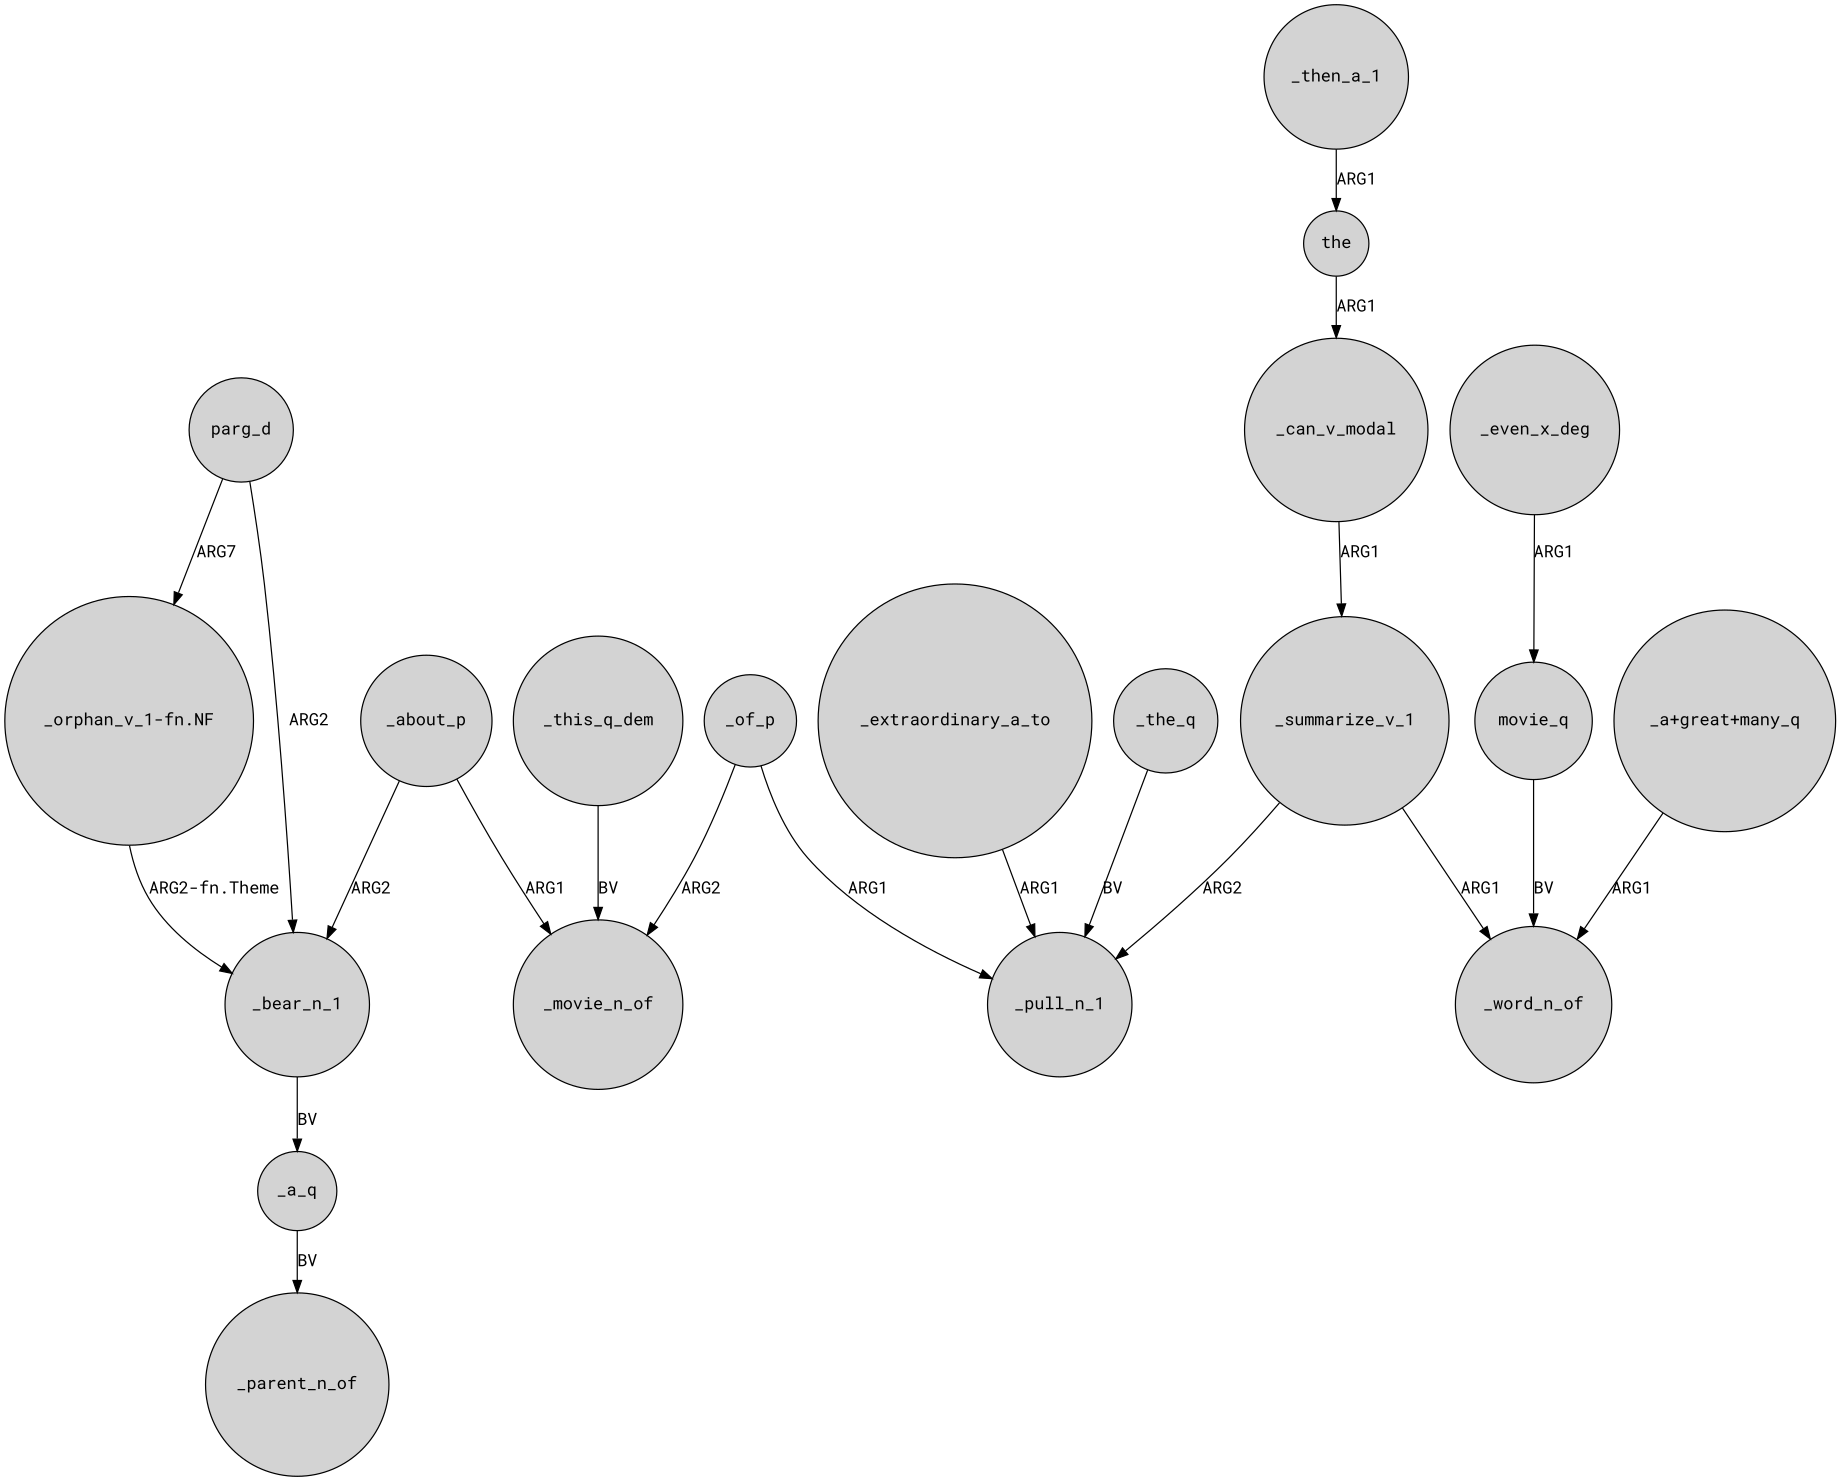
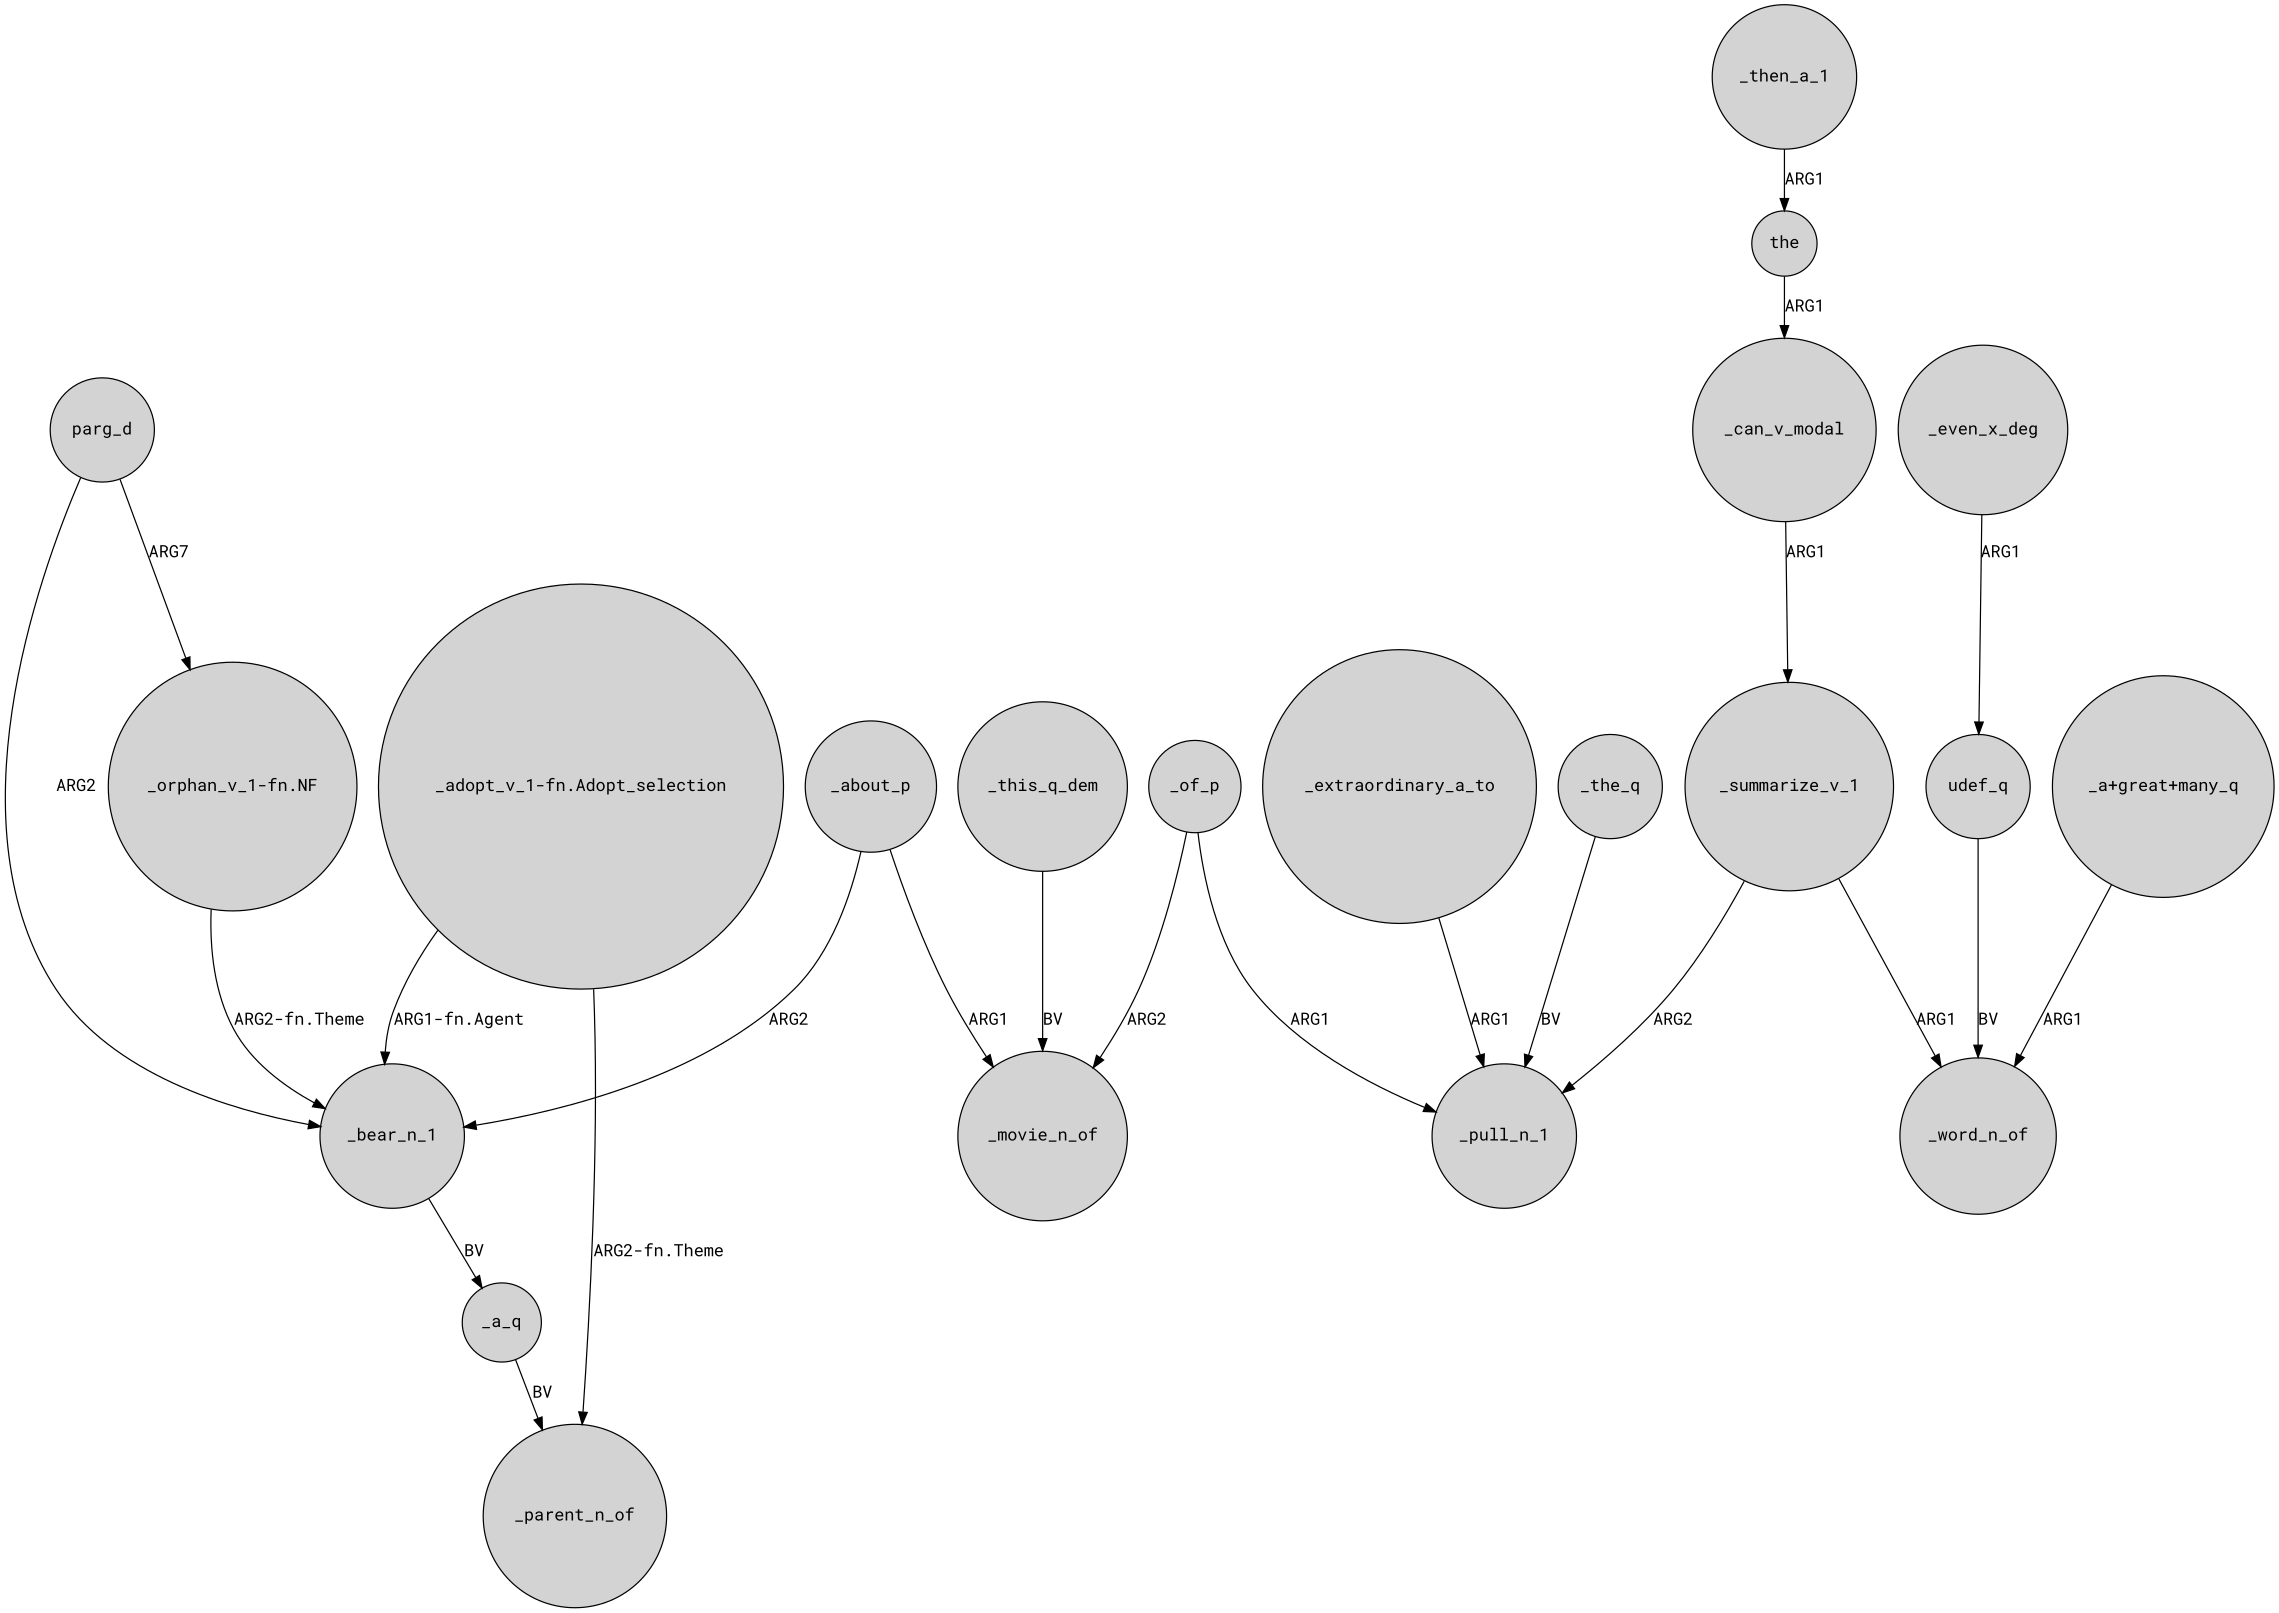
node "movie_q": label "movie_q" -> "udef_q"
node "_adopt_v_1-fn.Adopt_selection": added
